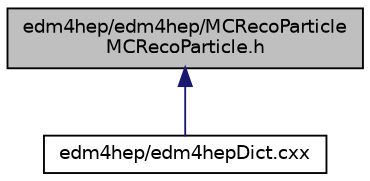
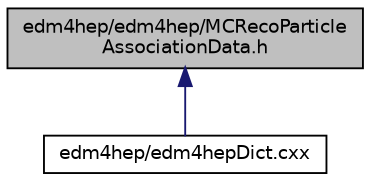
node "edm4hep/edm4hep/MCRecoParticle MCRecoParticle.h": label "edm4hep/edm4hep/MCRecoParticle MCRecoParticle.h" -> "edm4hep/edm4hep/MCRecoParticle AssociationData.h"
